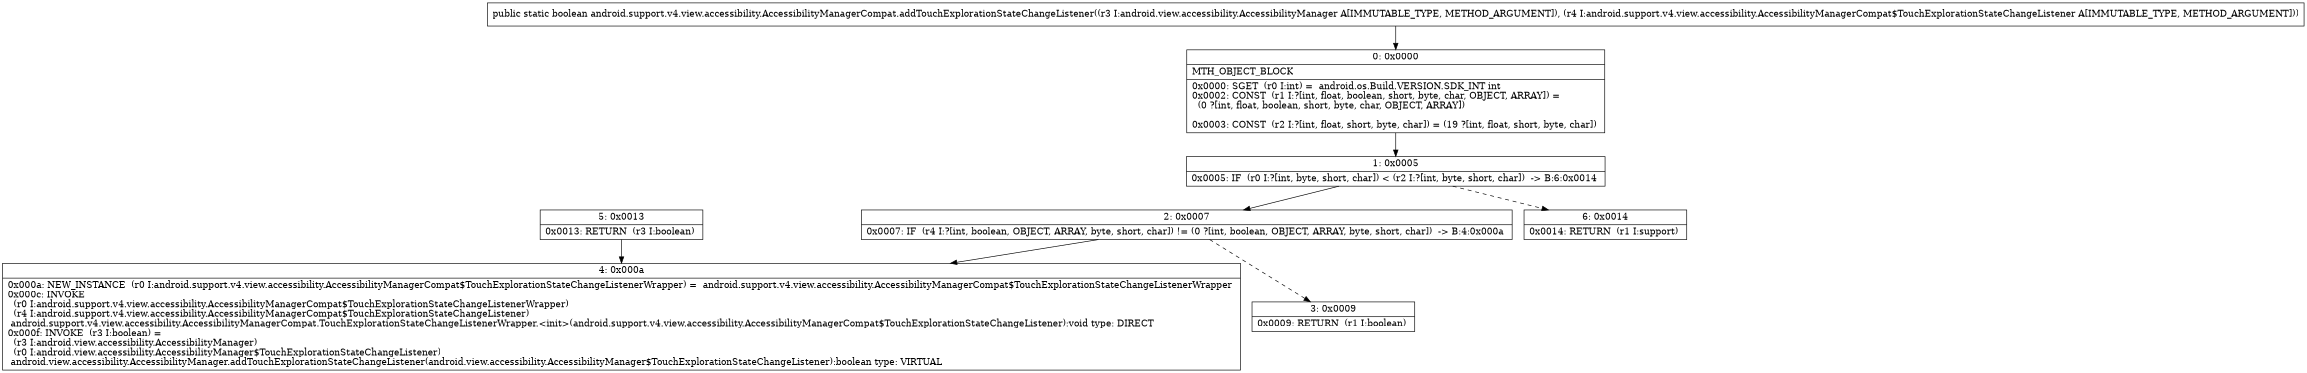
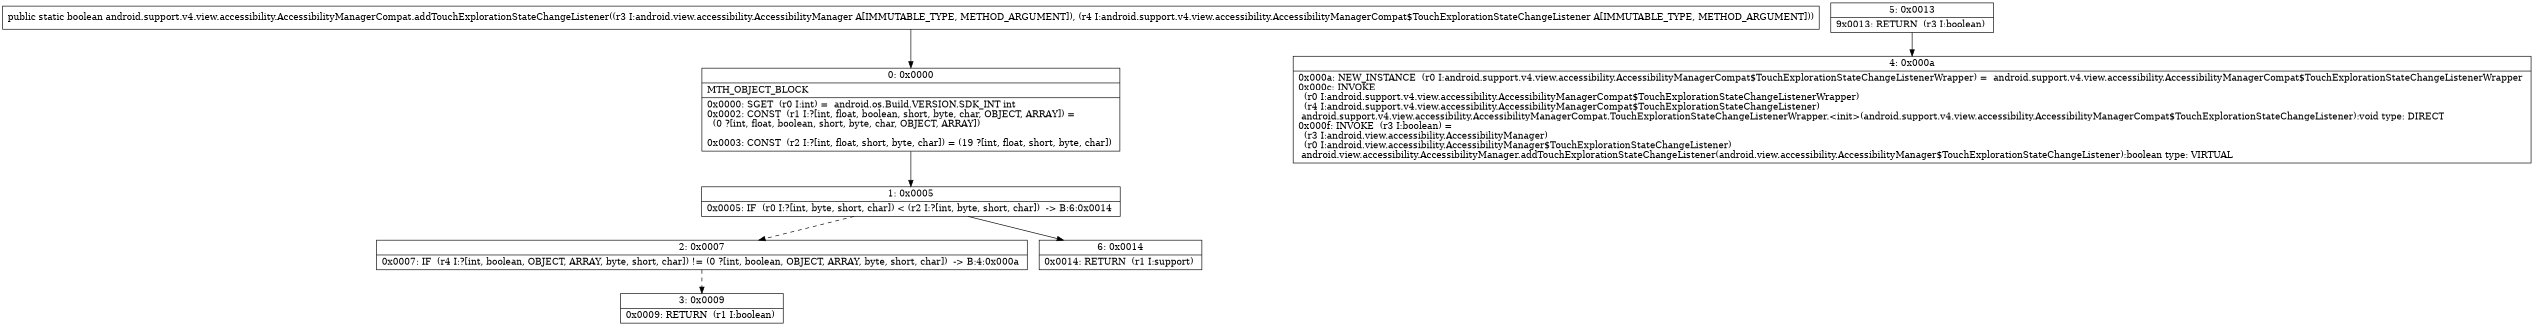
edge "1: 0x0005" -> "2: 0x0007": style solid -> dashed
edge "1: 0x0005" -> "6: 0x0014": style dashed -> solid
node "5: 0x0013": text "0x0013: RETURN  (r3 I:boolean)" -> "9x0013: RETURN  (r3 I:boolean)"
edge "2: 0x0007" -> "4: 0x000a": removed
